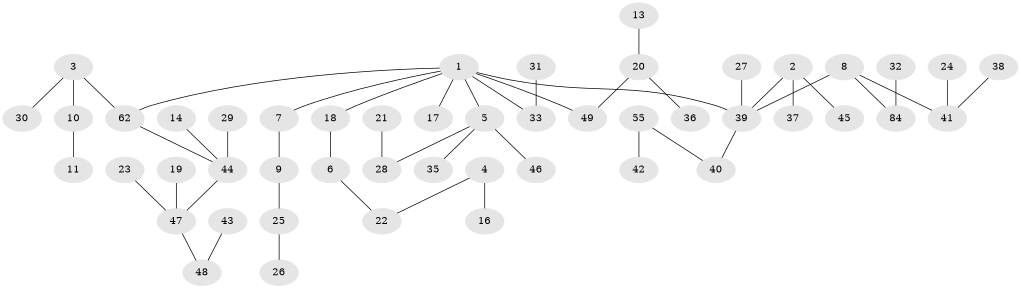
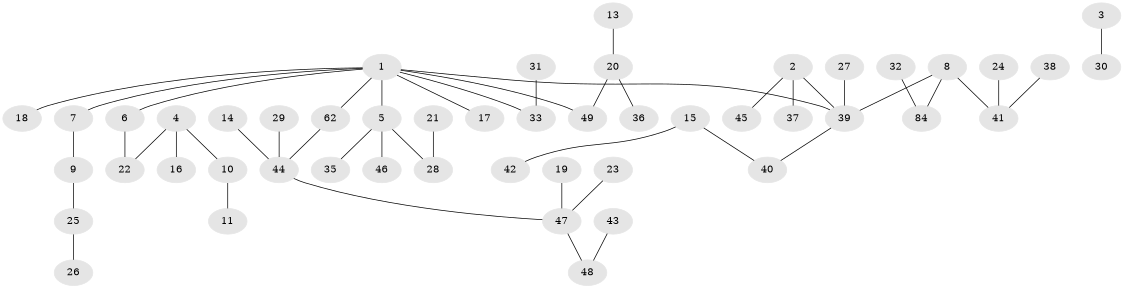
edge "3" -- "10": now "4" -- "10"
edge "3" -- "62": removed
node "55": label "55" -> "15"
edge "18" -- "6": now "1" -- "6"
